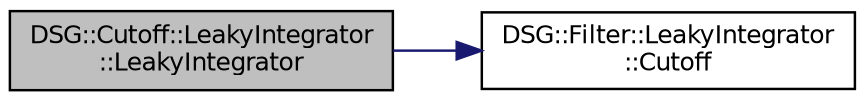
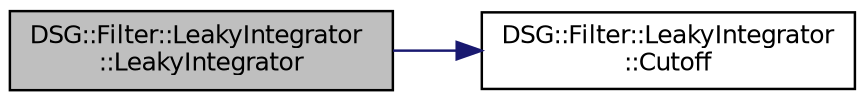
node "DSG::Cutoff::LeakyIntegrator ::LeakyIntegrator": label "DSG::Cutoff::LeakyIntegrator ::LeakyIntegrator" -> "DSG::Filter::LeakyIntegrator ::LeakyIntegrator"
